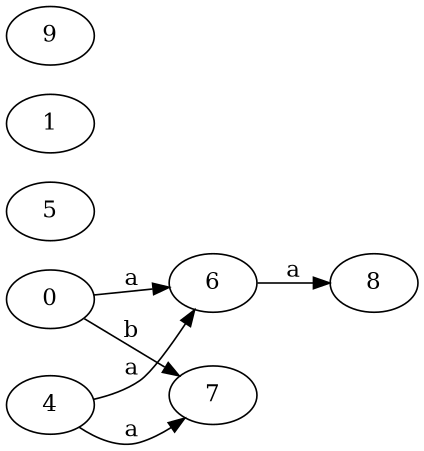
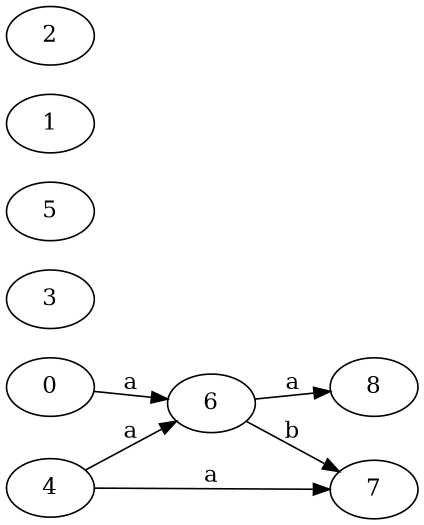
node "9": label "9" -> "2"
node "3": added
edge "0" -> "7": now "6" -> "7"
